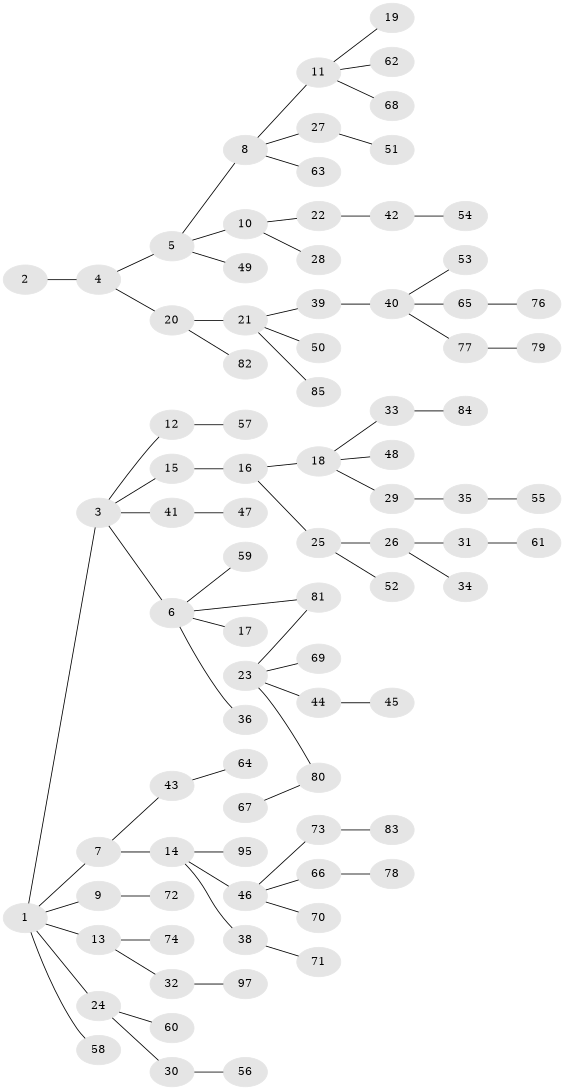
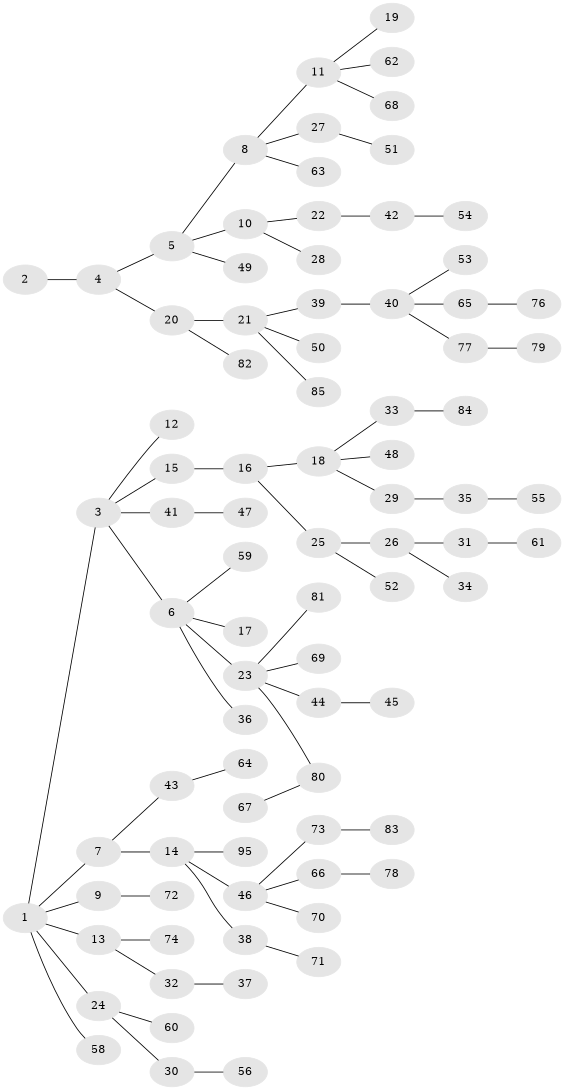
node "57": removed
edge "81" -- "6": now "23" -- "6"
node "97": label "97" -> "37"
